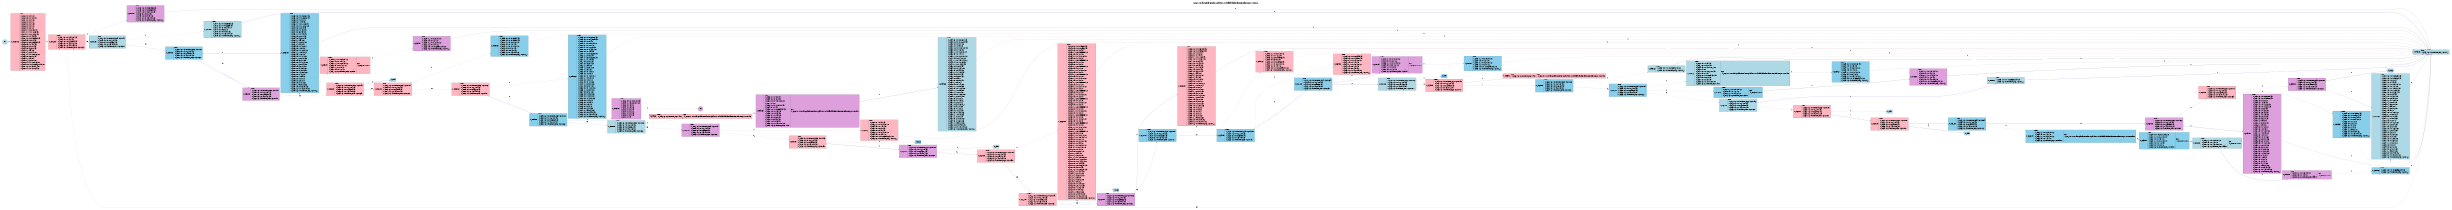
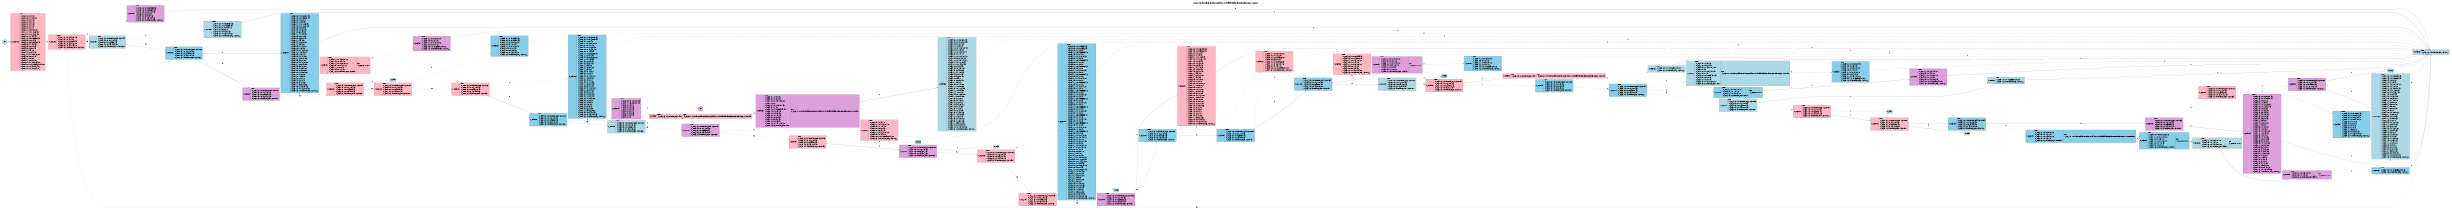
node "0x401643 [301]": fillcolor lightpink -> skyblue
